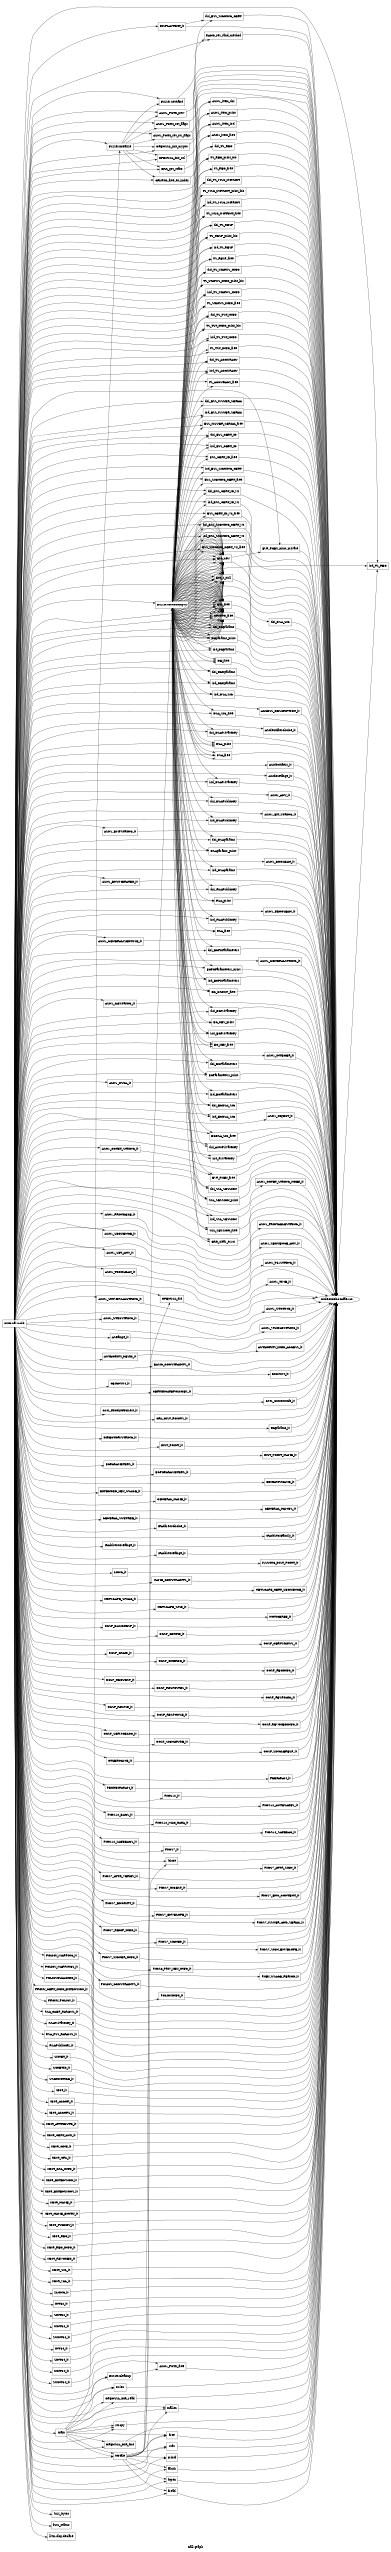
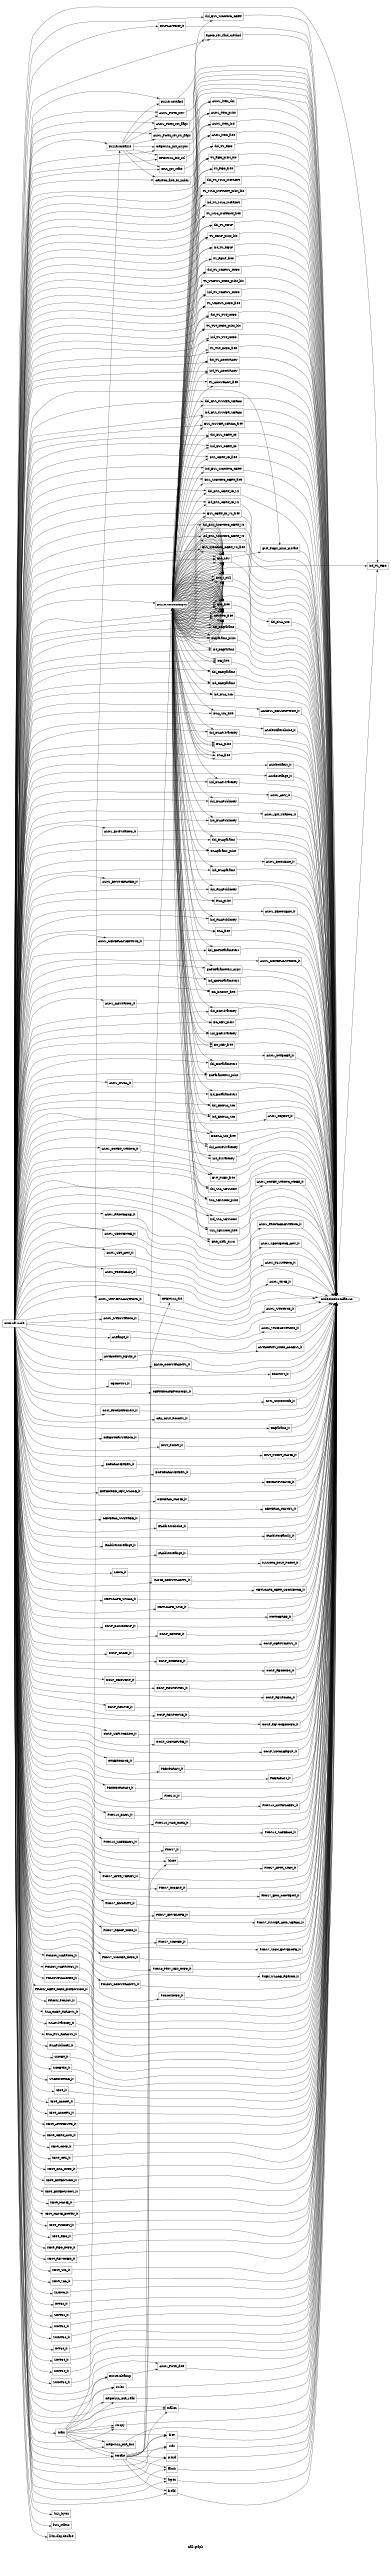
edge "DISPLAYTEXT_it" -> "d2i_ESS_SIGNING_CERT": now "external node" -> "d2i_ESS_SIGNING_CERT"
node "PBE2PARAM_it": added
